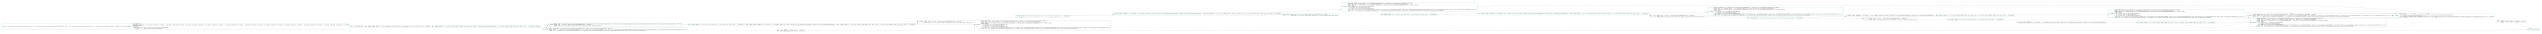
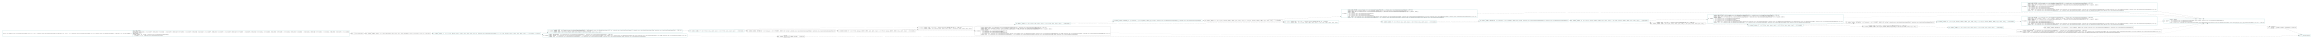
node "61: 0x0063": removed
